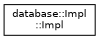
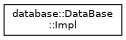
node "database::Impl ::Impl": label "database::Impl ::Impl" -> "database::DataBase ::Impl"
